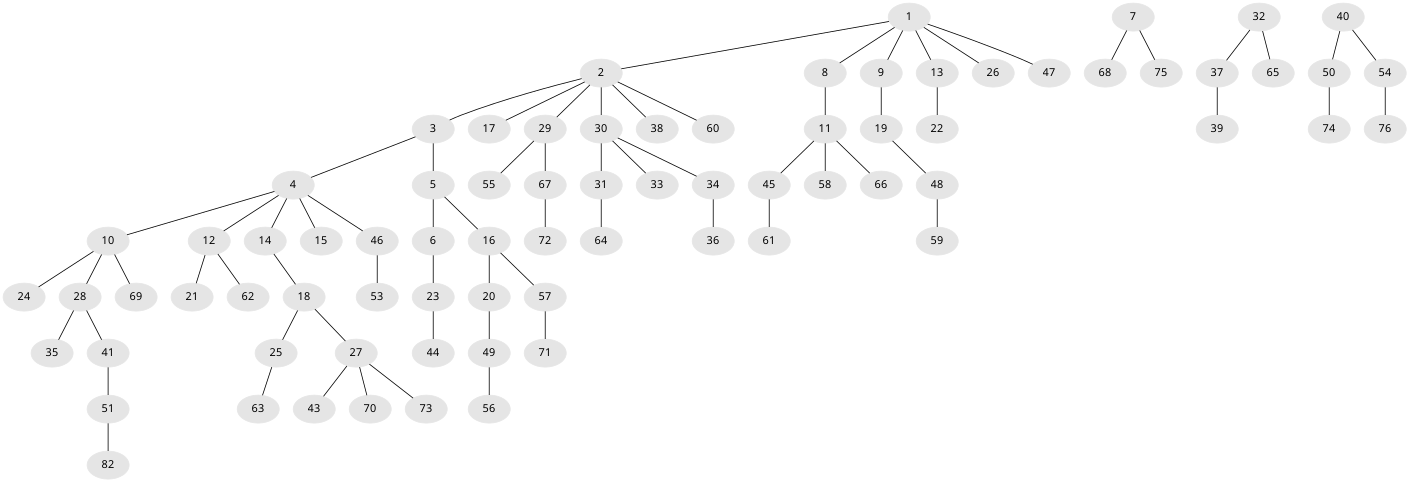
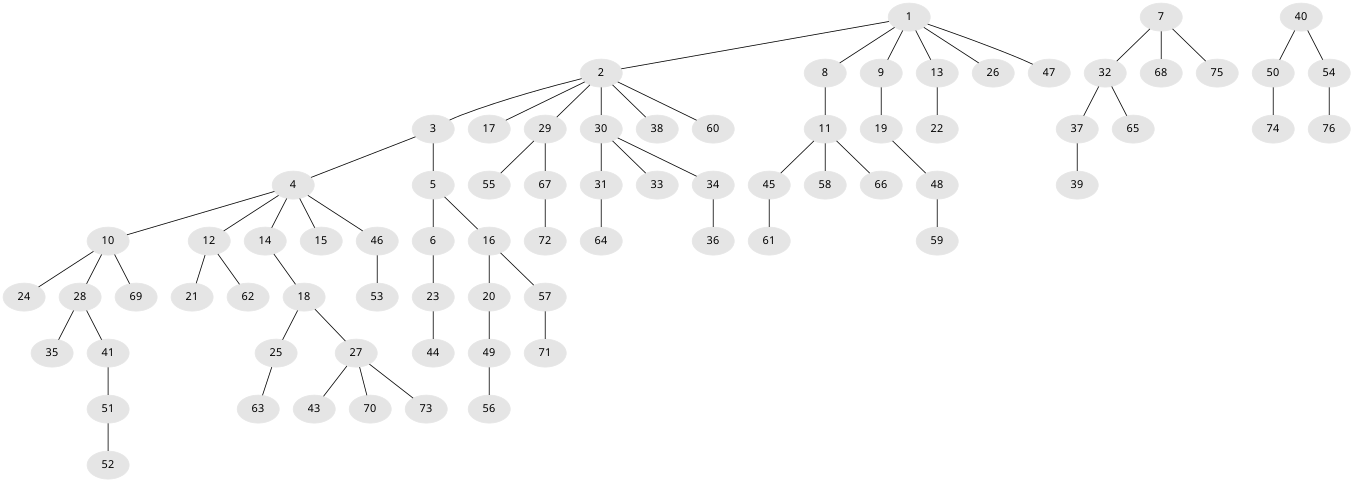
edge "7" -- "32": added
node "82": label "82" -> "52"
